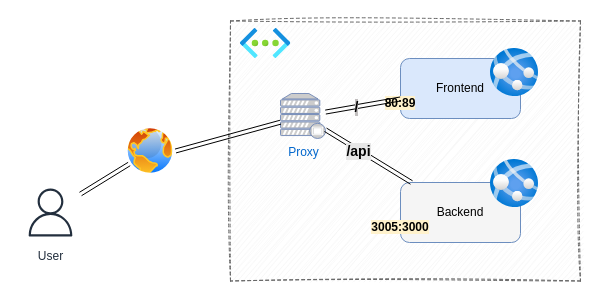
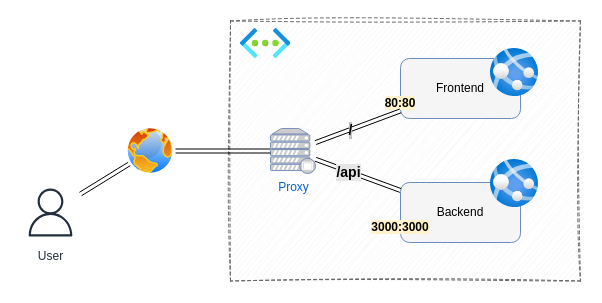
node "Frontend": fillcolor #dae8fc -> #f5f5f5
node "80:89": label "80:89" -> "80:80"
node "Proxy": moved (303, 116) -> (293, 151)
node "3005:3000": label "3005:3000" -> "3000:3000"
